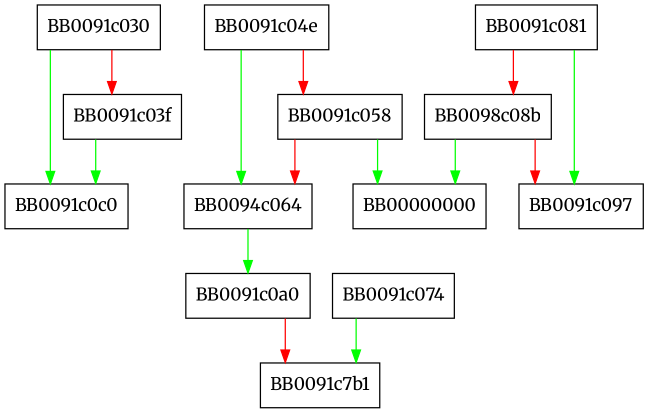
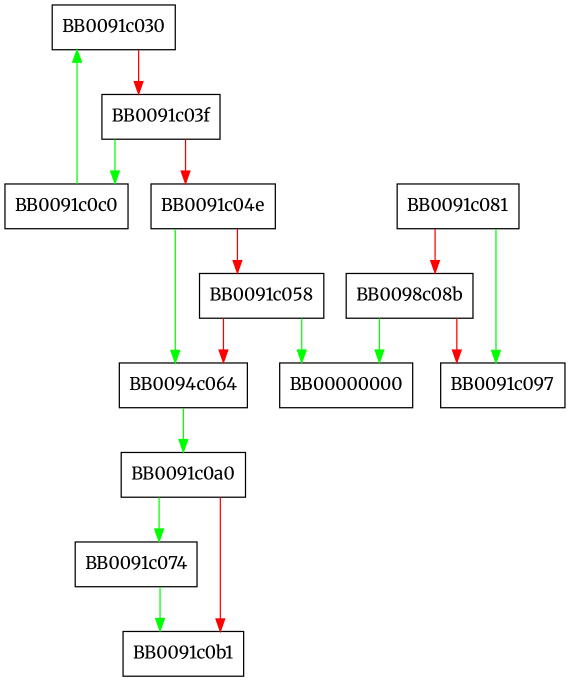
edge "BB0091c030" -> "BB0091c0c0": reversed
edge "BB0091c03f" -> "BB0091c04e": added
node "BB0091c7b1": label "BB0091c7b1" -> "BB0091c0b1"
edge "BB0091c0a0" -> "BB0091c074": added
